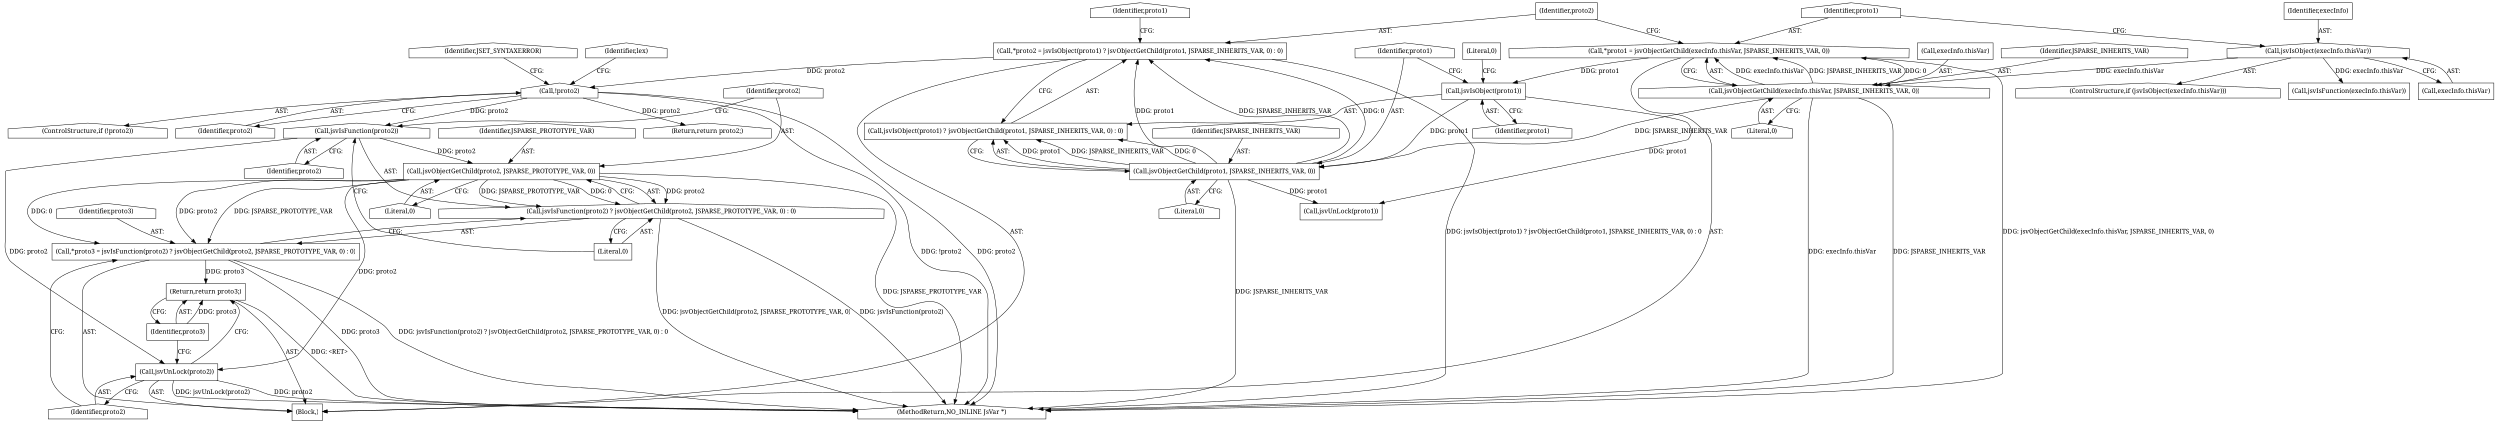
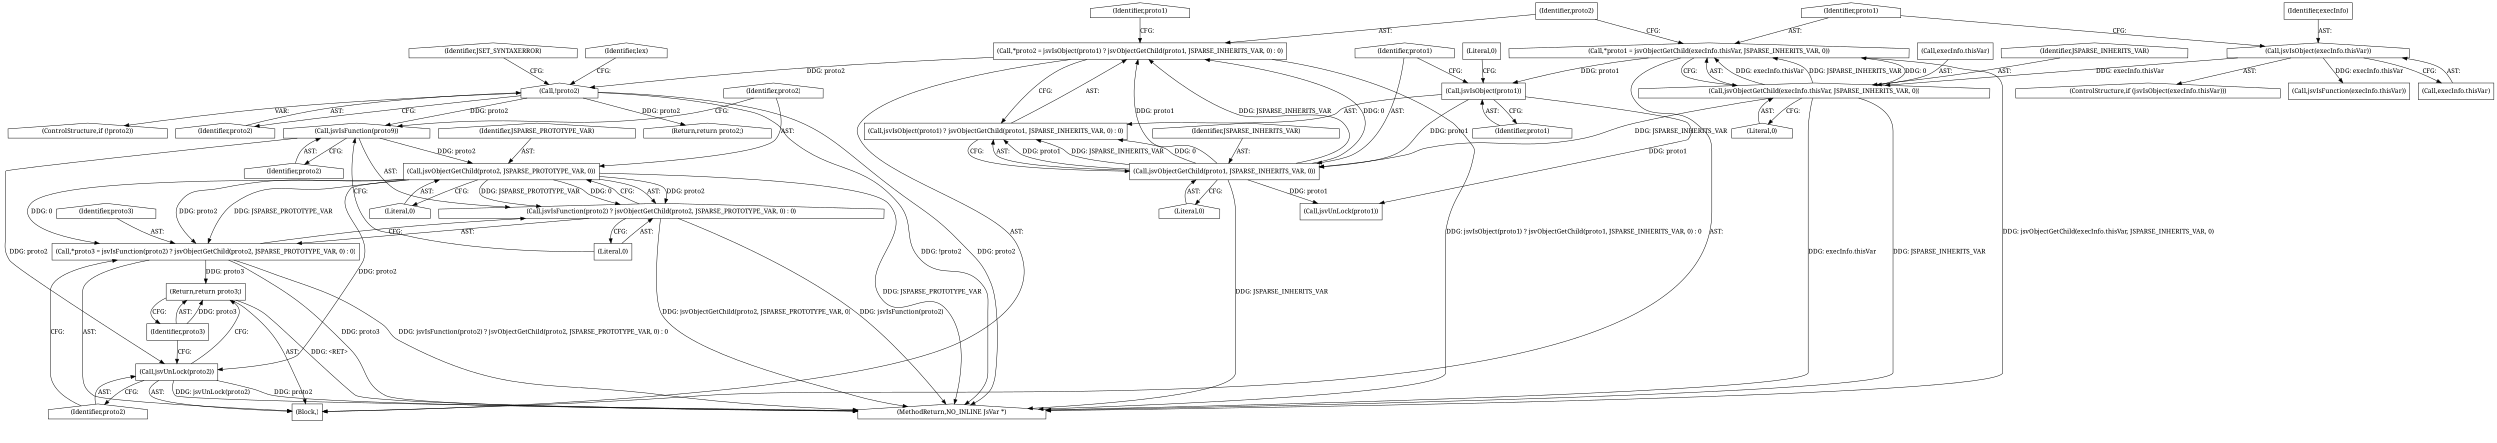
edge "(Call,!proto2)" -> "(ControlStructure,if (!proto2))": label "AST: " -> "VAR: "
node "(Call,jsvIsFunction(proto2))": label "(Call,jsvIsFunction(proto2))" -> "(Call,jsvIsFunction(proto9))"
